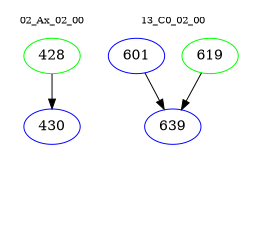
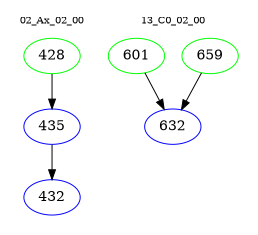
node "601": color blue -> green
node "619": label "619" -> "659"
node "430": label "430" -> "435"
node "639": label "639" -> "632"
node "432": added
